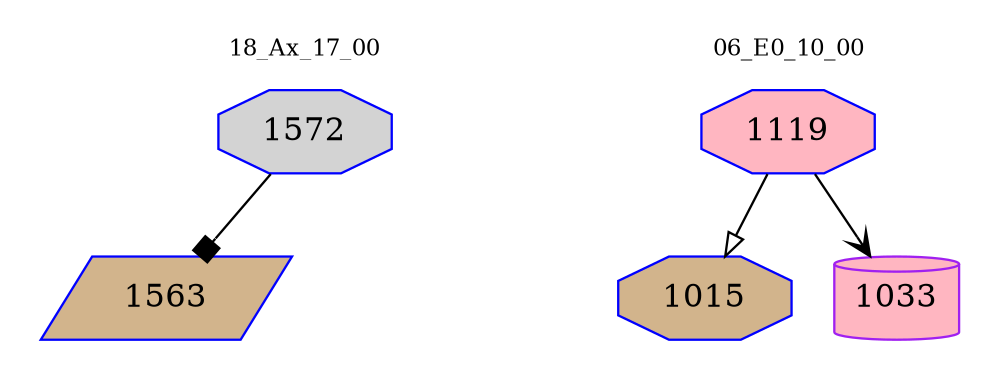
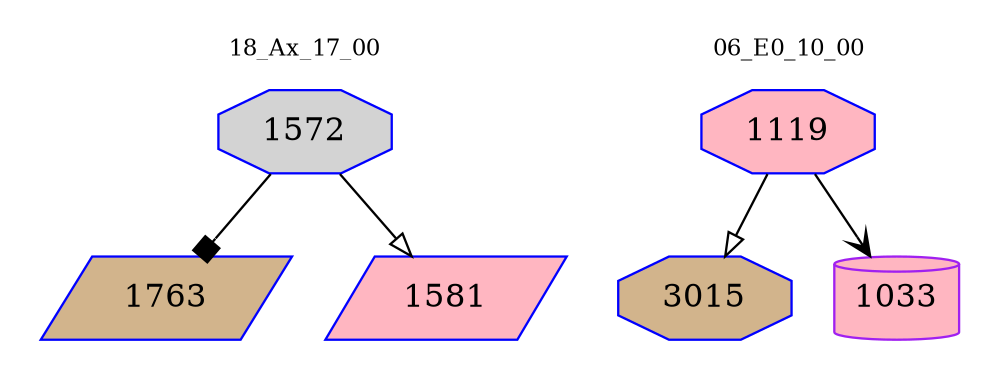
node "1563": label "1563" -> "1763"
node "1581": added
node "1015": label "1015" -> "3015"
